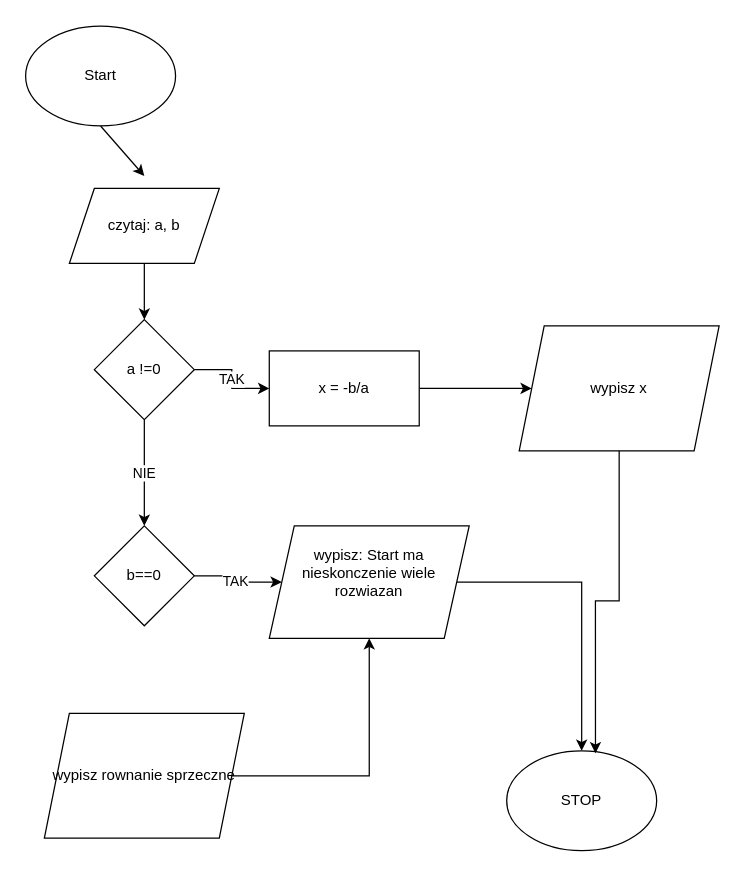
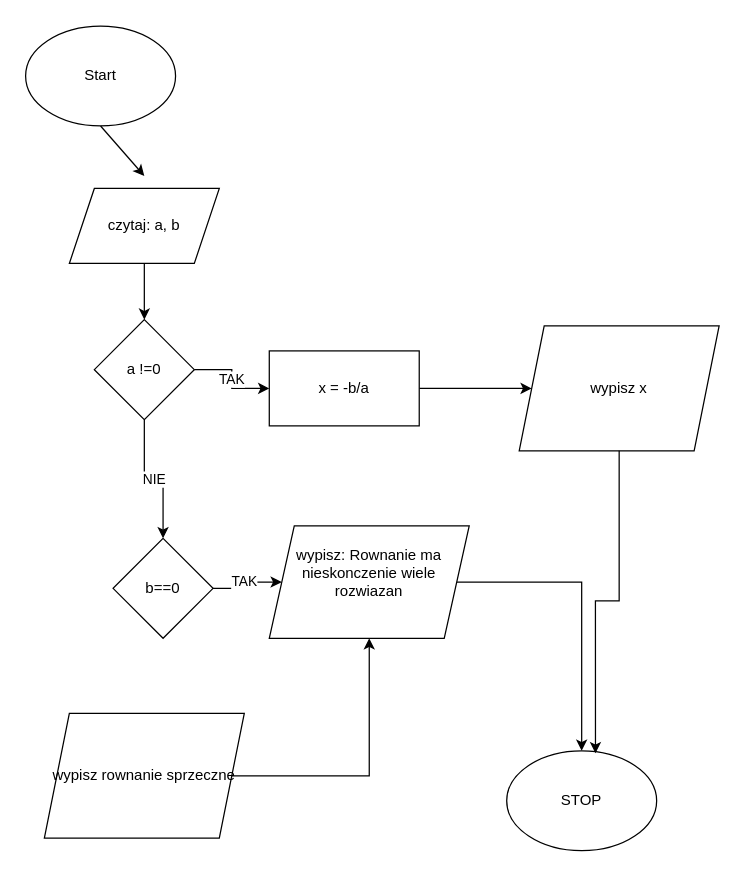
node "b==0": moved (144, 576) -> (163, 588)
node "wypisz: Start ma nieskonczenie wiele rozwiazan": label "wypisz: Start ma nieskonczenie wiele rozwiazan" -> "wypisz: Rownanie ma nieskonczenie wiele rozwiazan"
